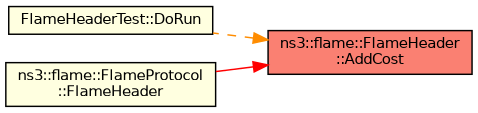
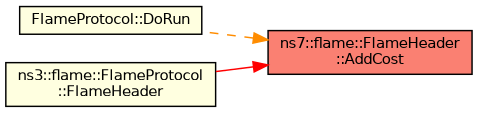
node "FlameHeaderTest::DoRun": label "FlameHeaderTest::DoRun" -> "FlameProtocol::DoRun"
node "ns3::flame::FlameHeader ::AddCost": label "ns3::flame::FlameHeader ::AddCost" -> "ns7::flame::FlameHeader ::AddCost"
